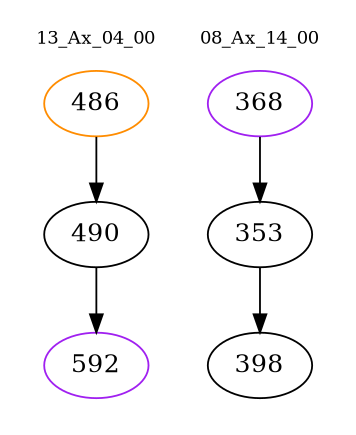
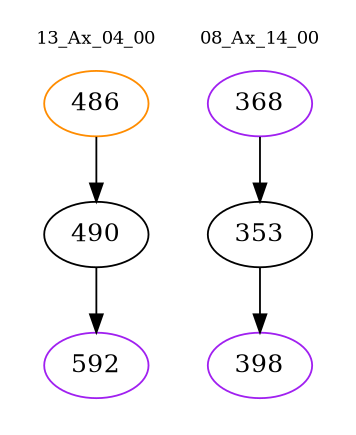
node "398": color black -> purple
